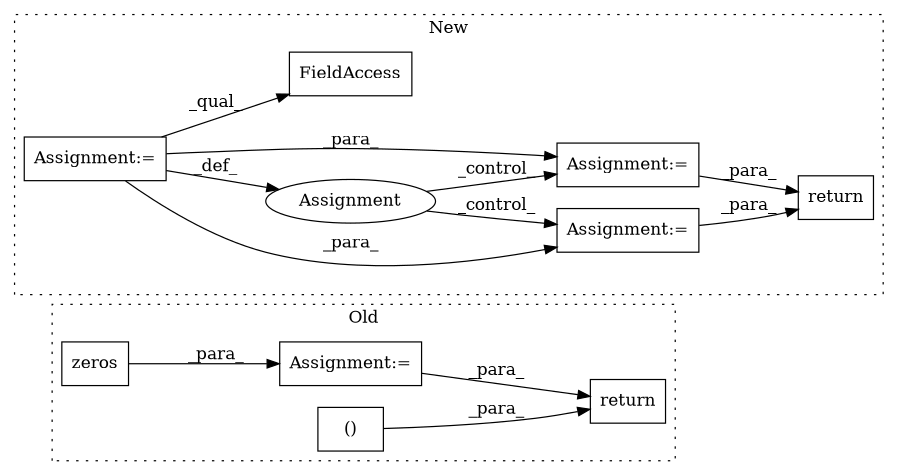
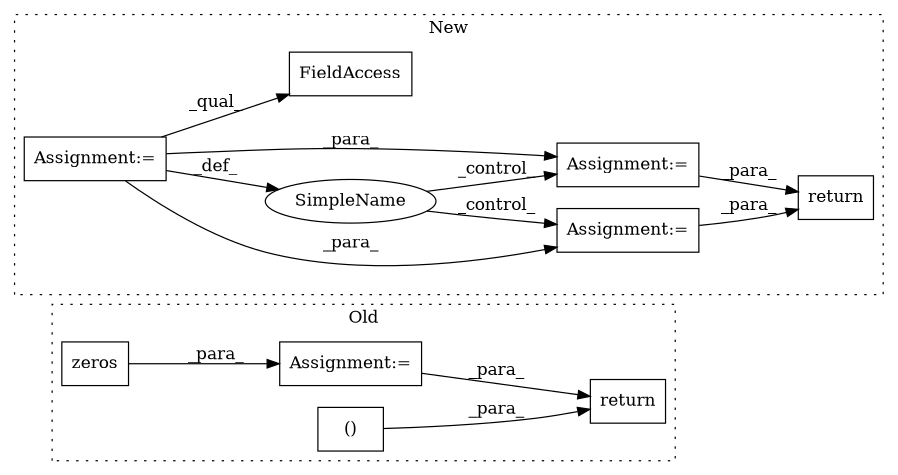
node "Assignment": label "Assignment" -> "SimpleName"
